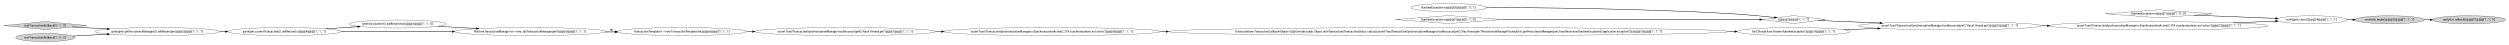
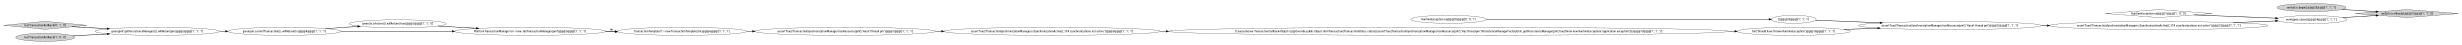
node "RuntimeException ex@@@21@@@['0', '1', '0']": removed
node "{}@@@20@@@['1', '1', '1']": shape diamond -> ellipse
edge "verify(pm).close()@@@24@@@['1', '1', '1']" -> "verify(tx).begin()@@@25@@@['1', '1', '1']": now "verify(pm).close()@@@24@@@['1', '1', '1']" -> "verify(tx).rollback()@@@27@@@['1', '1', '0']"
node "verify(tx).rollback()@@@27@@@['1', '1', '0']": shape ellipse -> diamond
